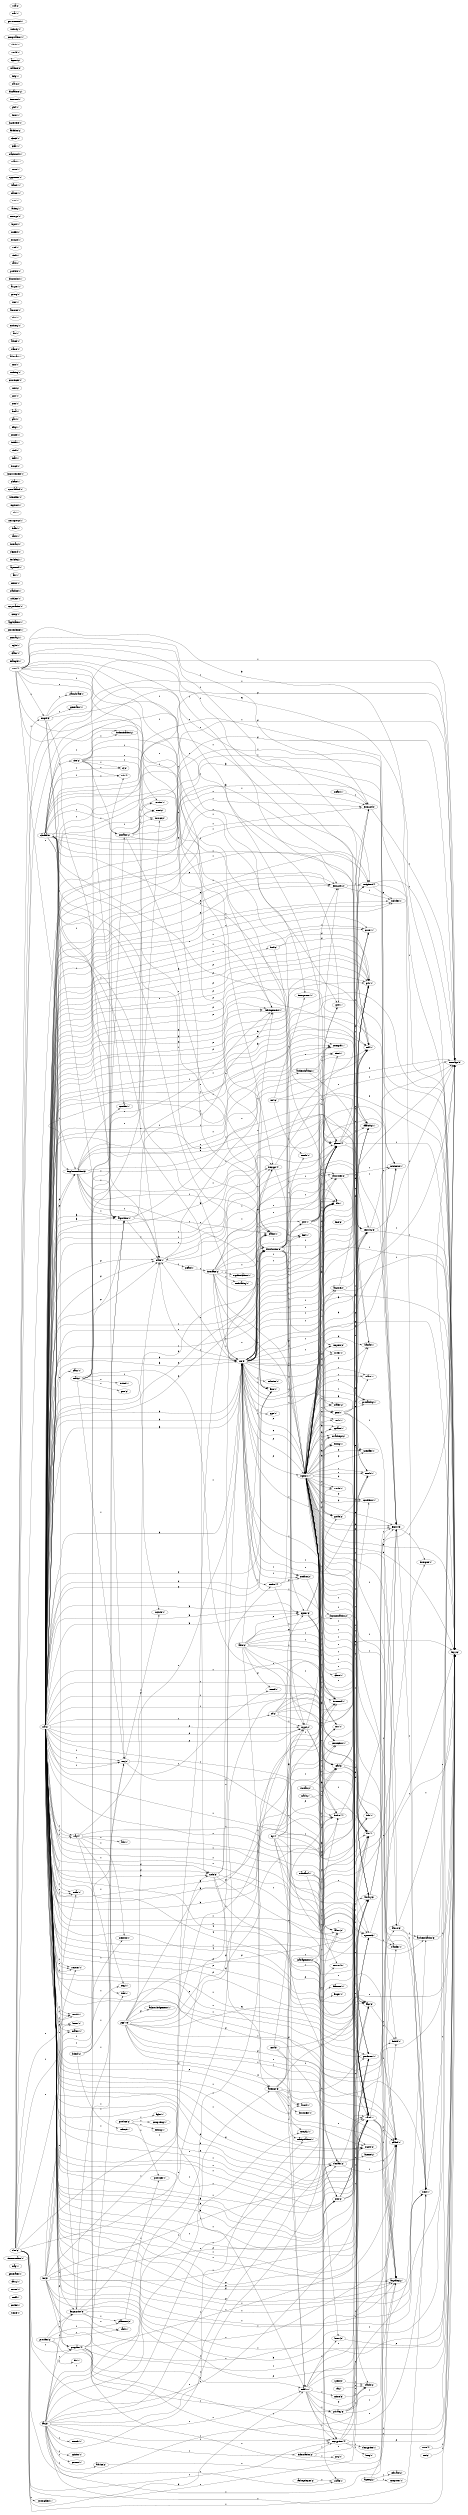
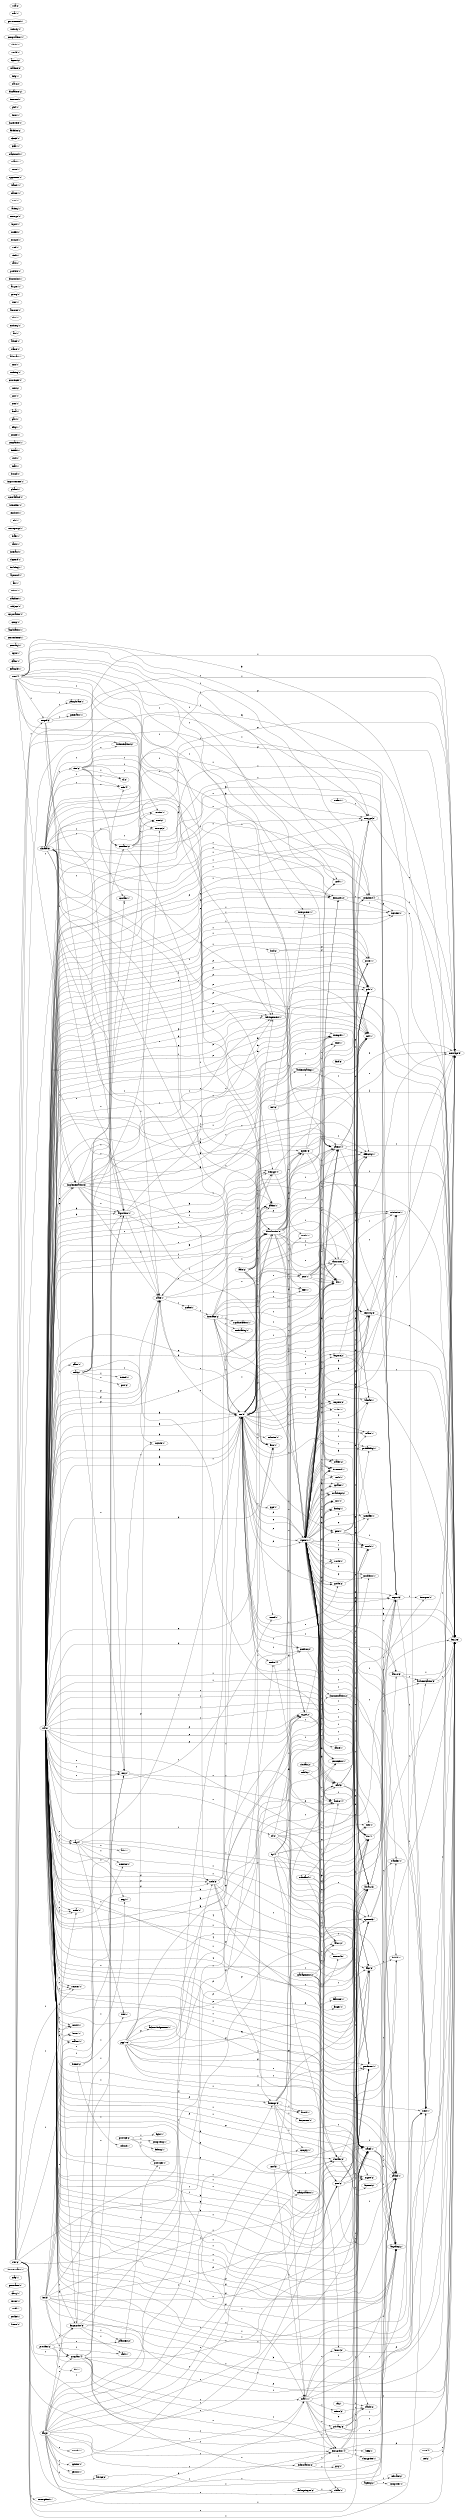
node "companion(1)": added
node "rpem(3)": removed
